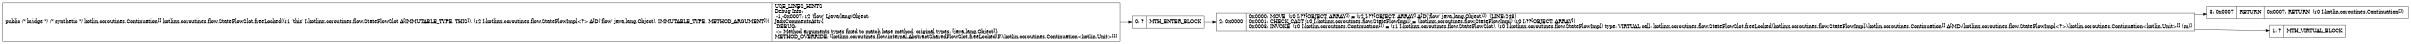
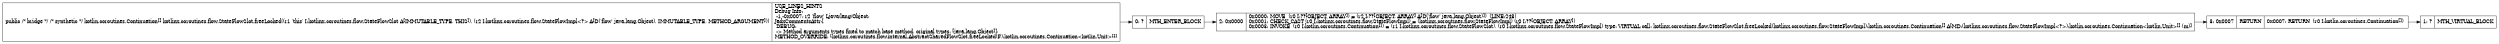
edge "2: 0x0000" -> "1: ?": now "3: 0x0007" -> "1: ?"
